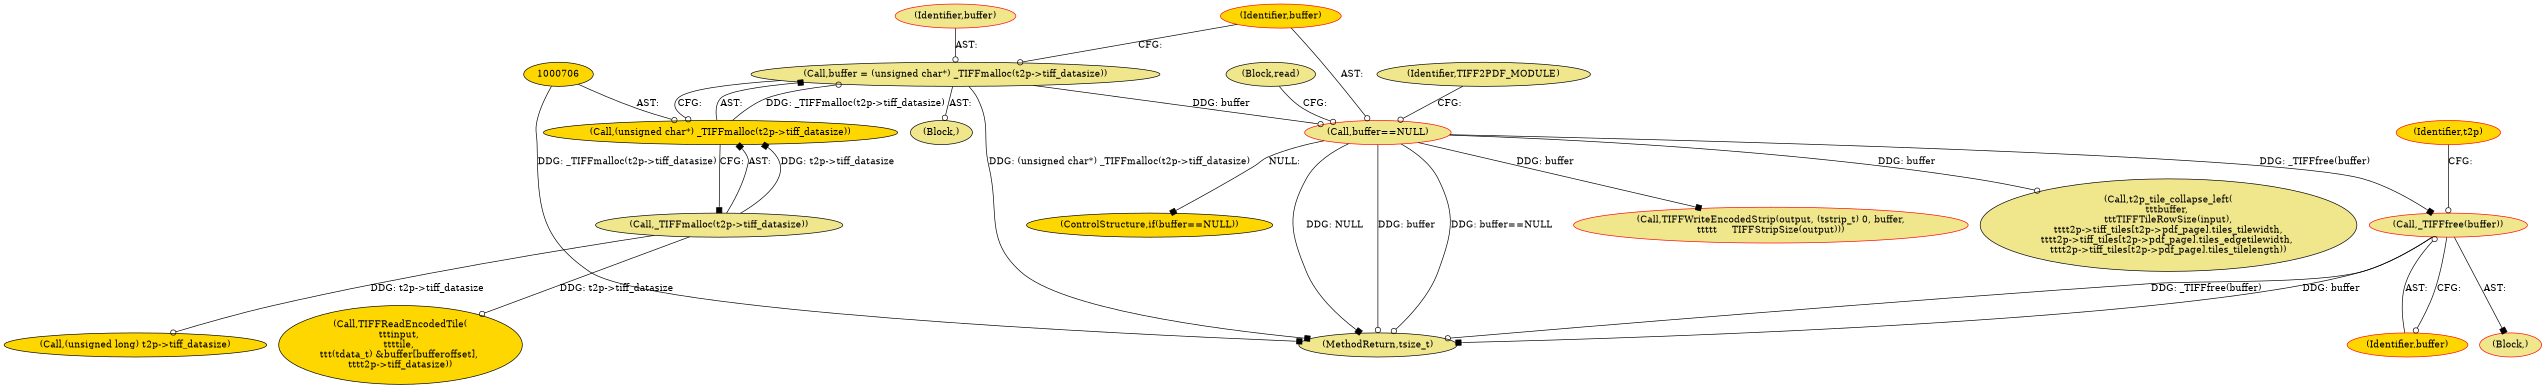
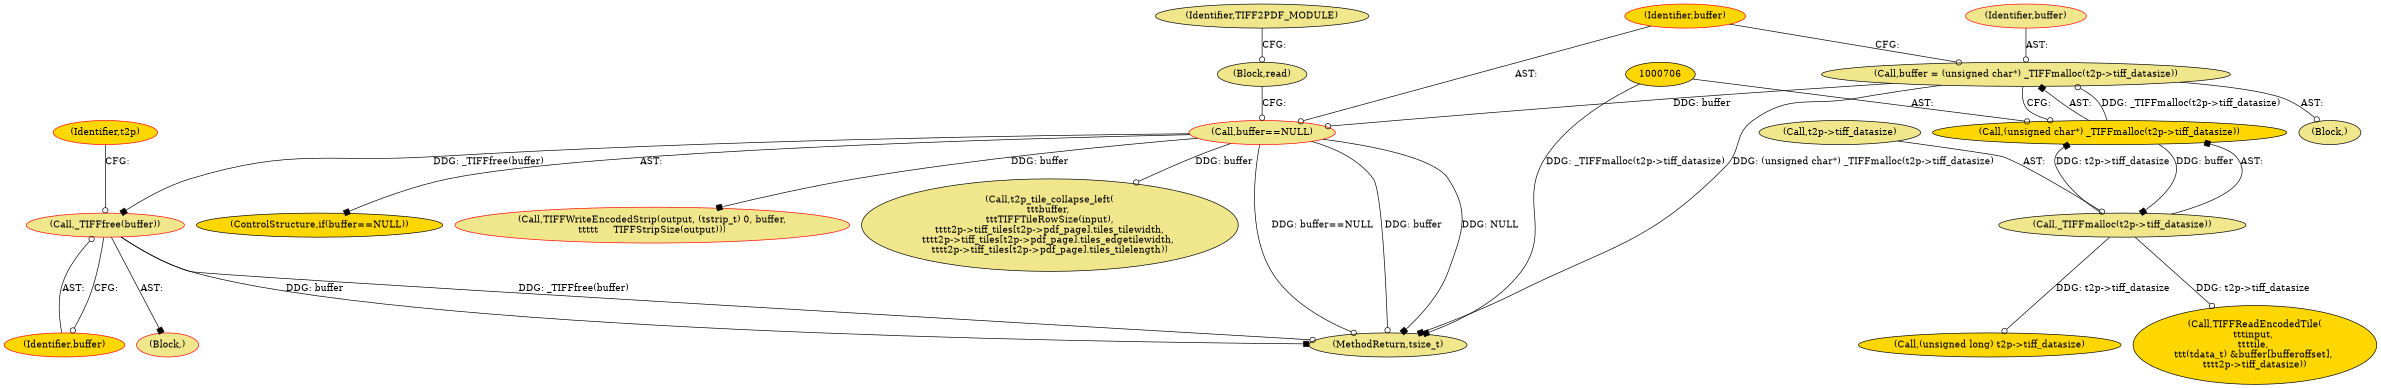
edge "(Identifier,TIFF2PDF_MODULE)" -> "(Call,buffer==NULL)": now "(Identifier,TIFF2PDF_MODULE)" -> "(Block,read)"
node "(Call,t2p->tiff_datasize)": added
edge "(Call,(unsigned char*) _TIFFmalloc(t2p->tiff_datasize))" -> "(Call,_TIFFmalloc(t2p->tiff_datasize))": label "CFG: " -> "DDG: buffer"
edge "(Call,buffer==NULL)" -> "(ControlStructure,if(buffer==NULL))": label "NULL: " -> "AST: "
